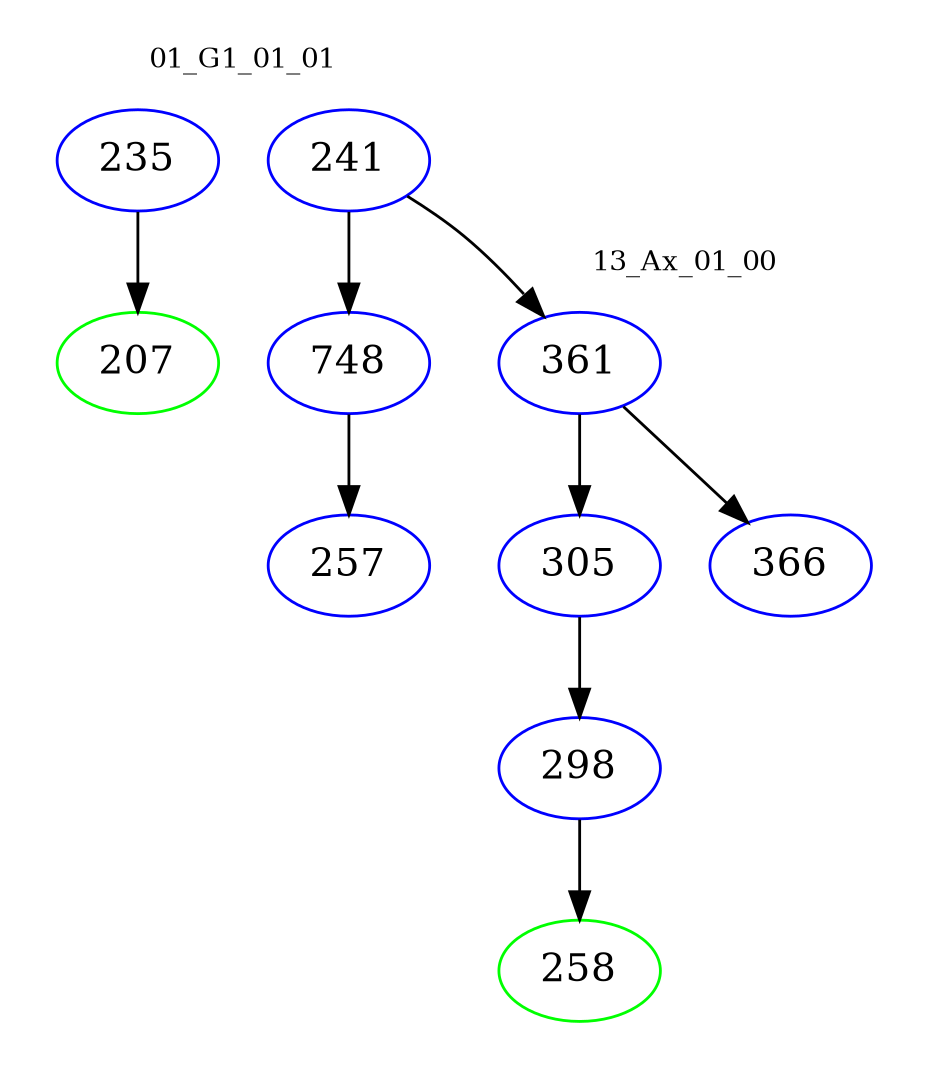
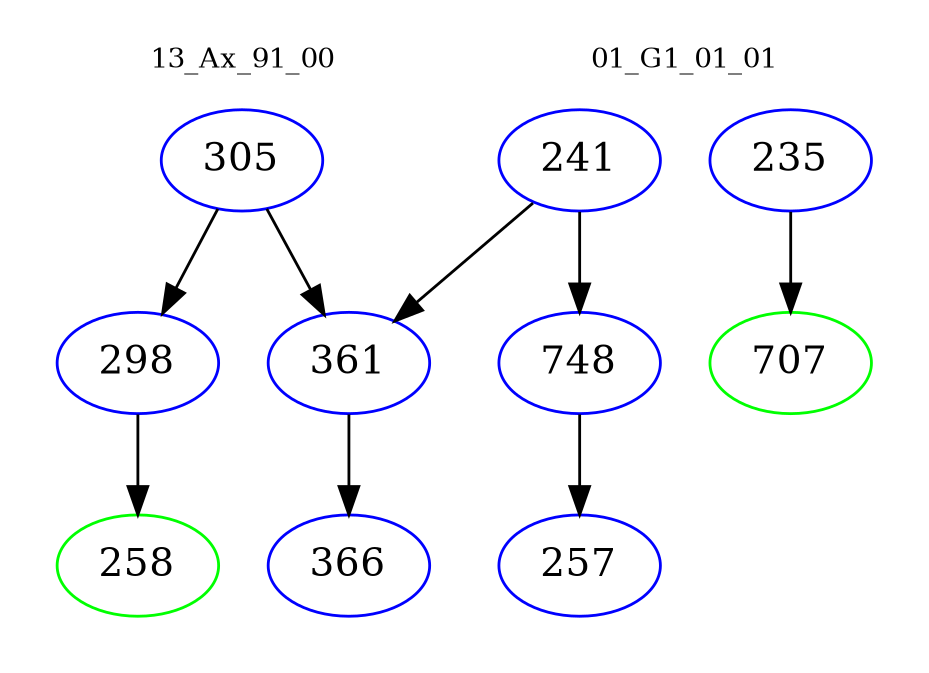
cluster "13_Ax_01_00": label "13_Ax_01_00" -> "13_Ax_91_00"
node "207": label "207" -> "707"
edge "361" -> "305": reversed
